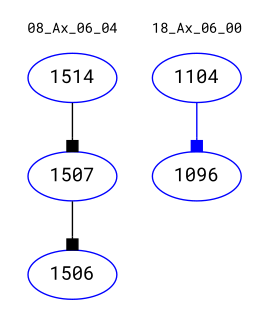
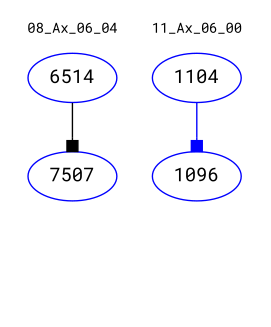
cluster "18_Ax_06_00": label "18_Ax_06_00" -> "11_Ax_06_00"
node "1514": label "1514" -> "6514"
node "1507": label "1507" -> "7507"
node "1506": removed
